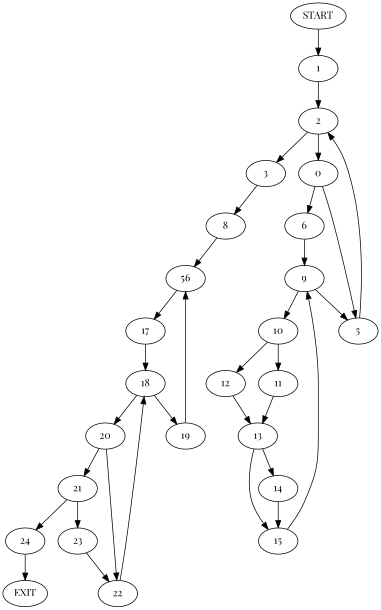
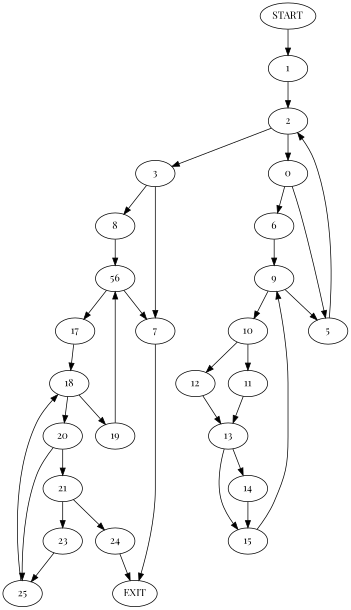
node "7": added
node "22": label "22" -> "25"
